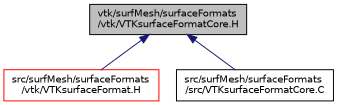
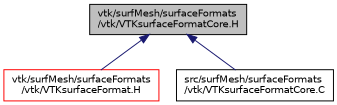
node "src/surfMesh/surfaceFormats /vtk/VTKsurfaceFormat.H": label "src/surfMesh/surfaceFormats /vtk/VTKsurfaceFormat.H" -> "vtk/surfMesh/surfaceFormats /vtk/VTKsurfaceFormat.H"
node "src/surfMesh/surfaceFormats /src/VTKsurfaceFormatCore.C": label "src/surfMesh/surfaceFormats /src/VTKsurfaceFormatCore.C" -> "src/surfMesh/surfaceFormats /vtk/VTKsurfaceFormatCore.C"
